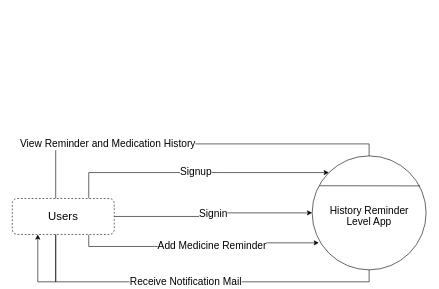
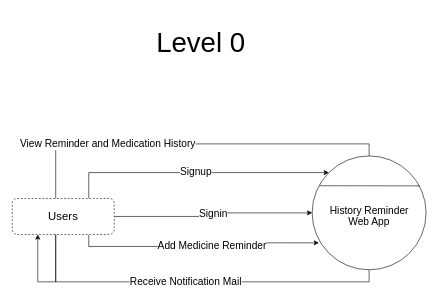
node "Level 0": added
node "Level App": label "Level App" -> "Web App"
